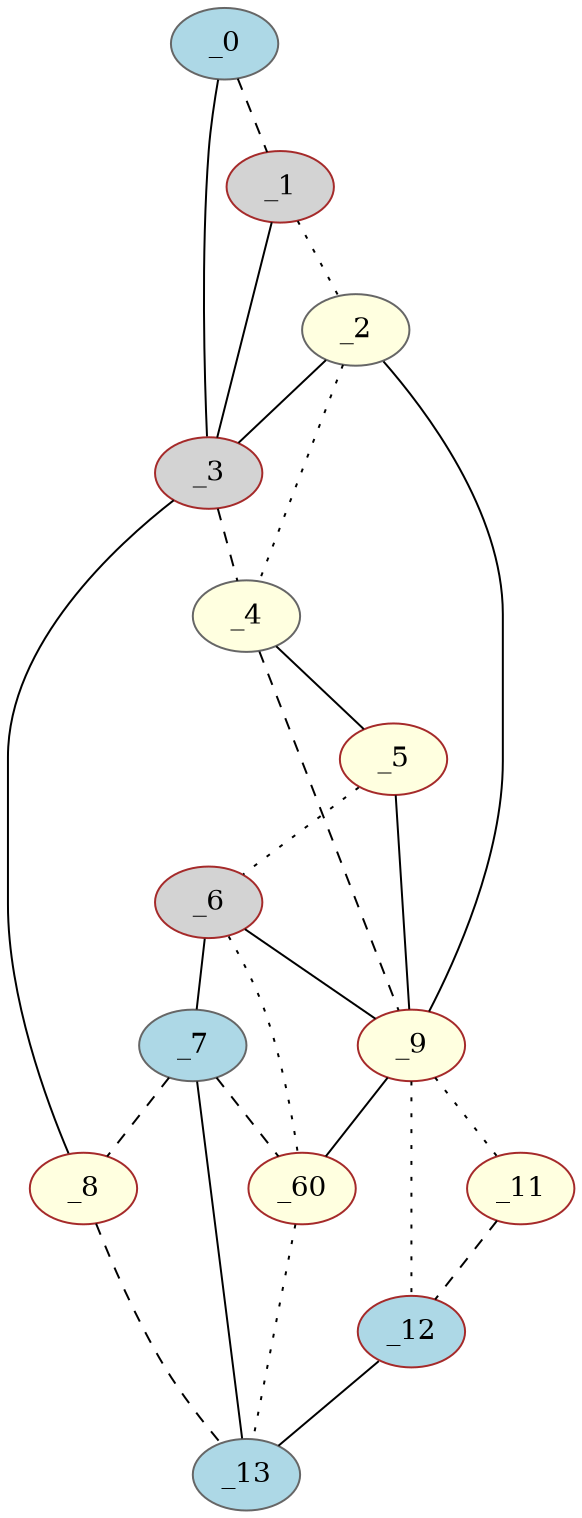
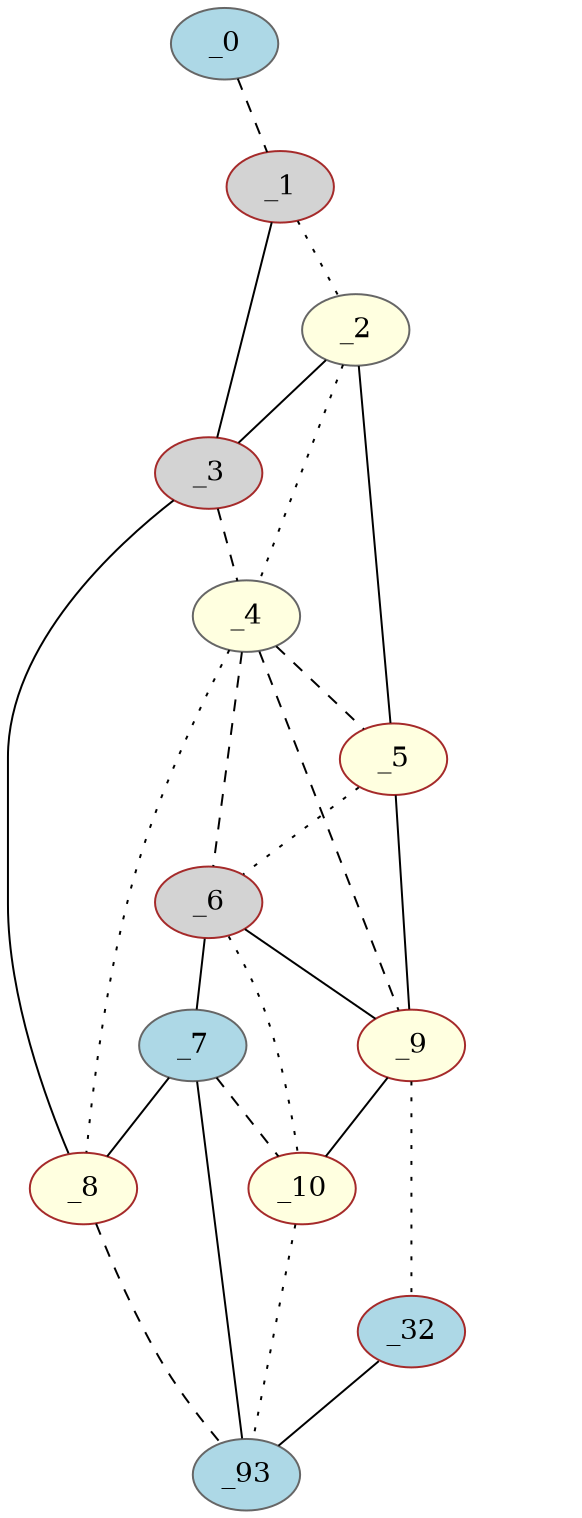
edge "_0" -- "_3": removed
edge "_2" -- "_9": now "_2" -- "_5"
edge "_4" -- "_5": style solid -> dashed
edge "_4" -- "_6": added
edge "_4" -- "_8": added
edge "_7" -- "_8": style dashed -> solid
node "_60": label "_60" -> "_10"
node "_11": removed
node "_12": label "_12" -> "_32"
node "_13": label "_13" -> "_93"
